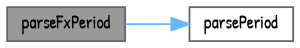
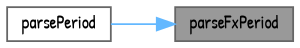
edge "parseFxPeriod" -> "parsePeriod": reversed
